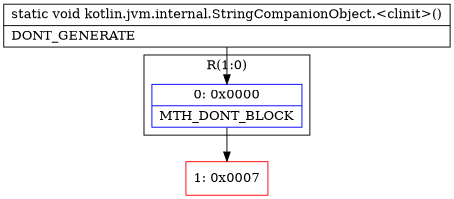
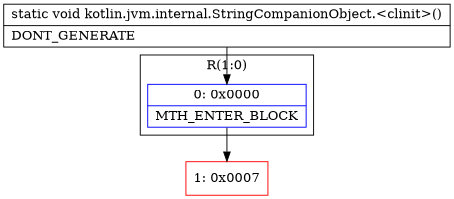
node "0: 0x0000": text "MTH_DONT_BLOCK" -> "MTH_ENTER_BLOCK"
